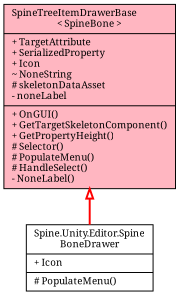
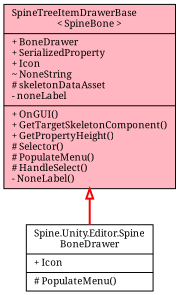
node "SpineTreeItemDrawerBase": text "+ TargetAttribute" -> "+ BoneDrawer"
